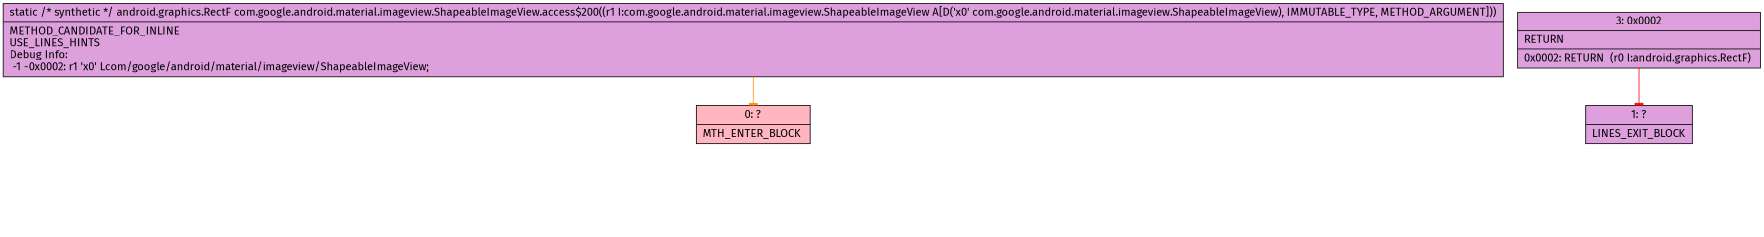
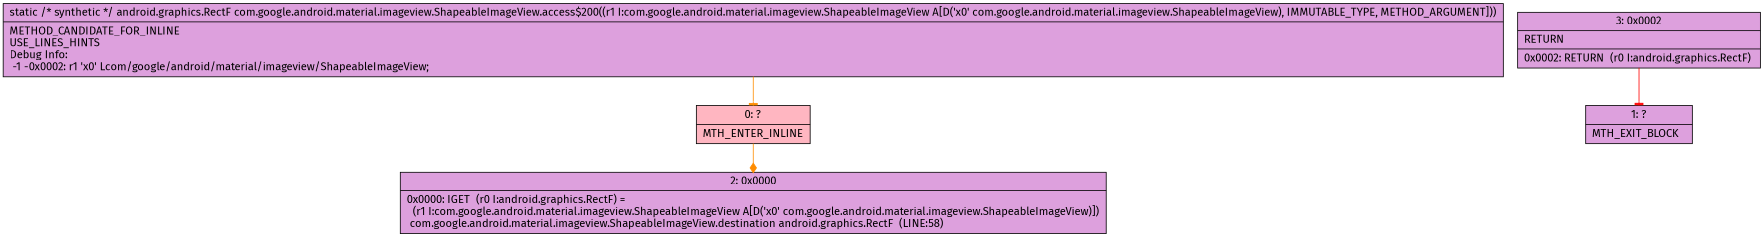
node "0: ?": text "MTH_ENTER_BLOCK" -> "MTH_ENTER_INLINE"
node "1: ?": text "LINES_EXIT_BLOCK" -> "MTH_EXIT_BLOCK"
node "2: 0x0000": added
